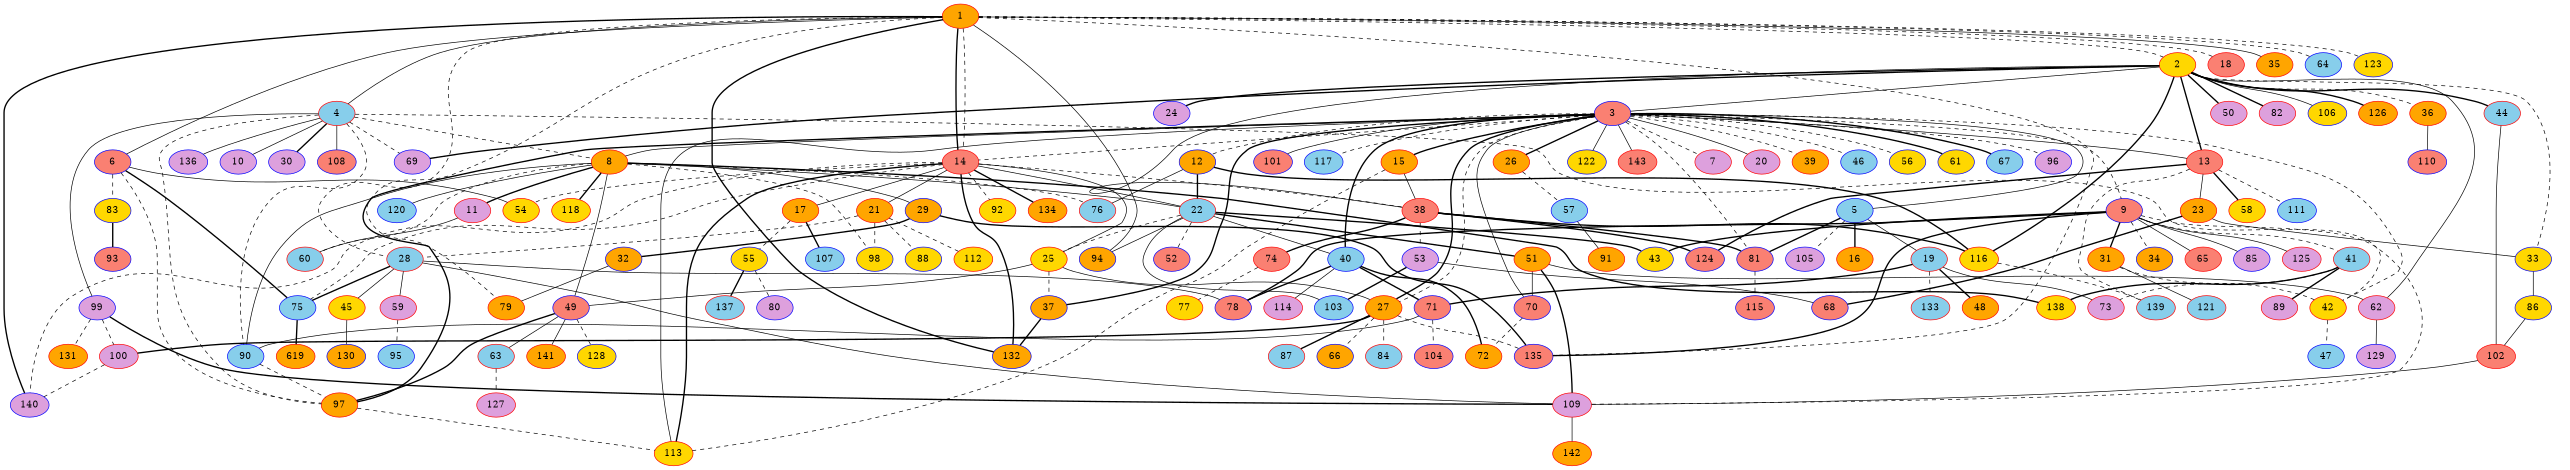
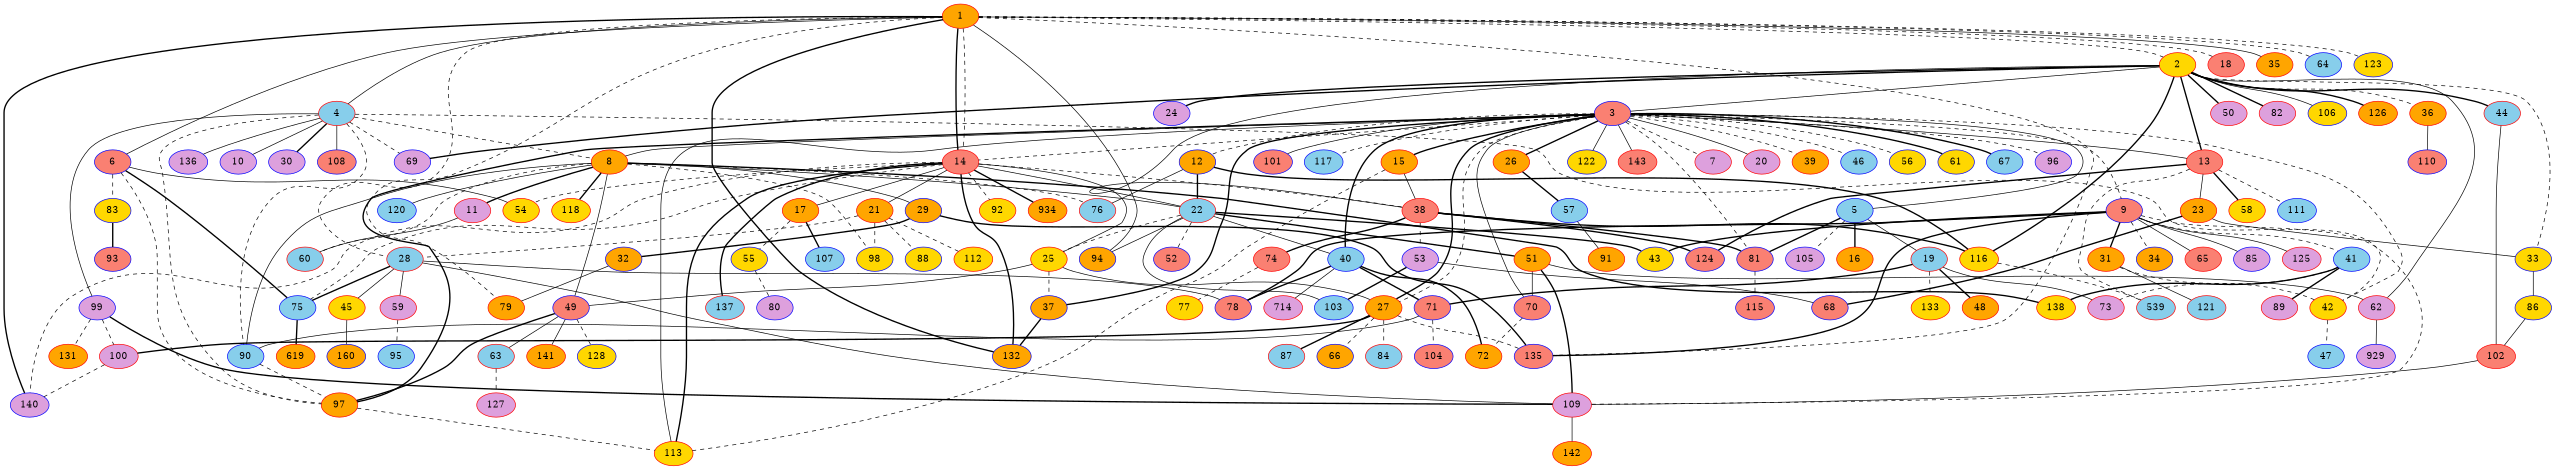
edge "26" -- "57": style dashed -> bold
node "134": label "134" -> "934"
node "41": color red -> blue
edge "55" -- "137": now "14" -- "137"
node "114": label "114" -> "714"
node "133": fillcolor skyblue -> gold
node "139": label "139" -> "539"
node "130": label "130" -> "160"
node "129": label "129" -> "929"
